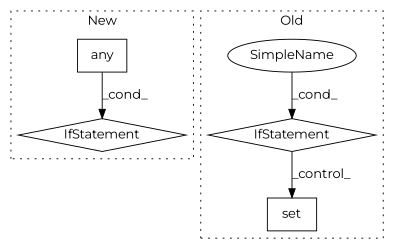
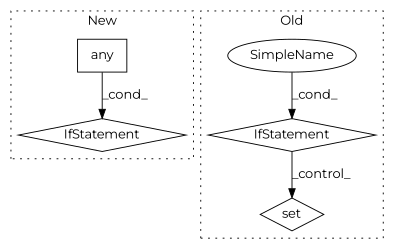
node "set": shape box -> diamond
